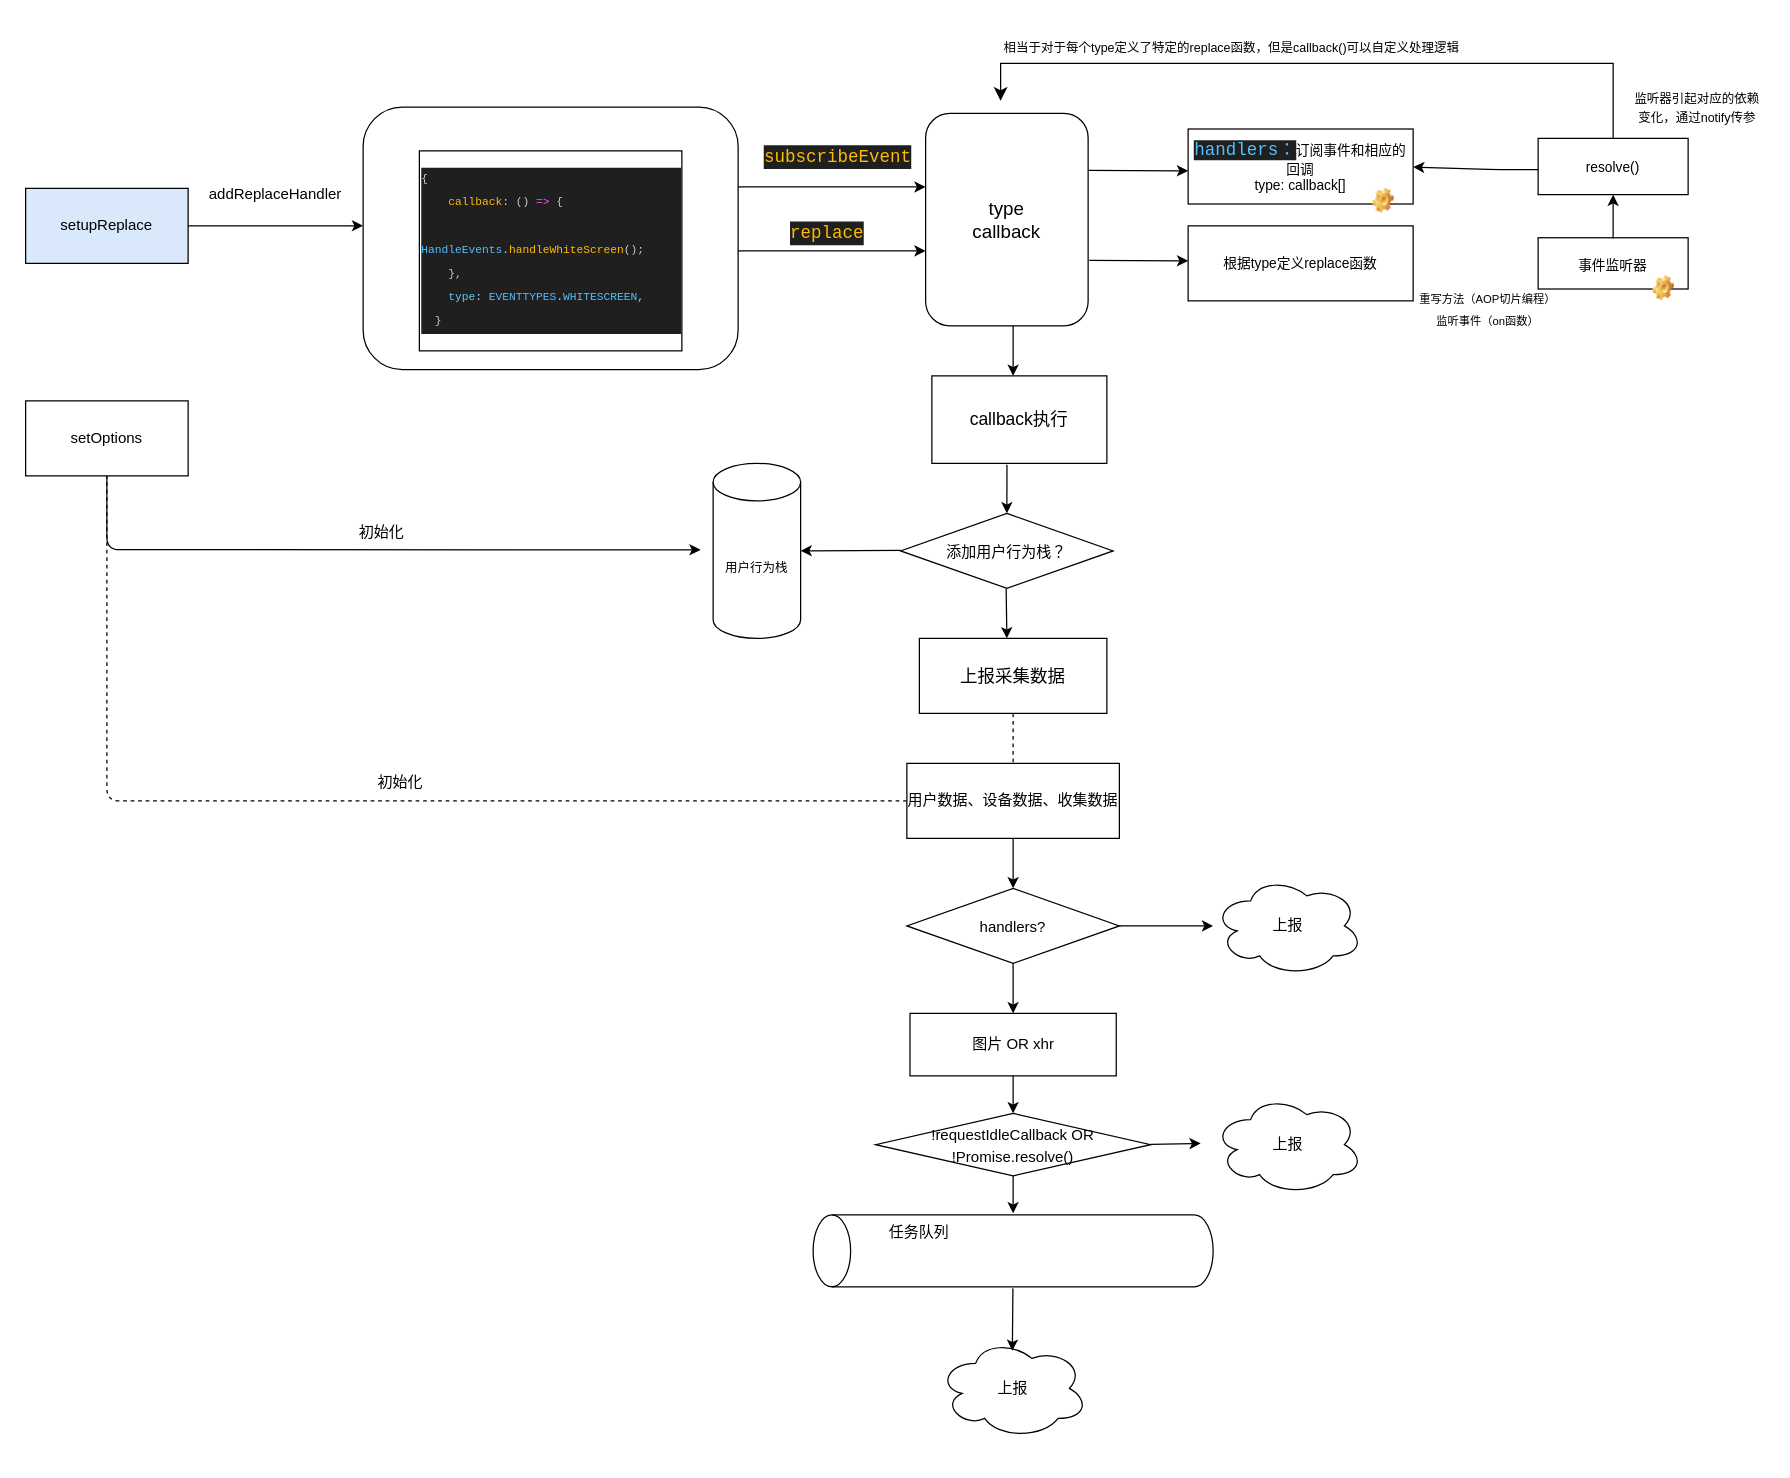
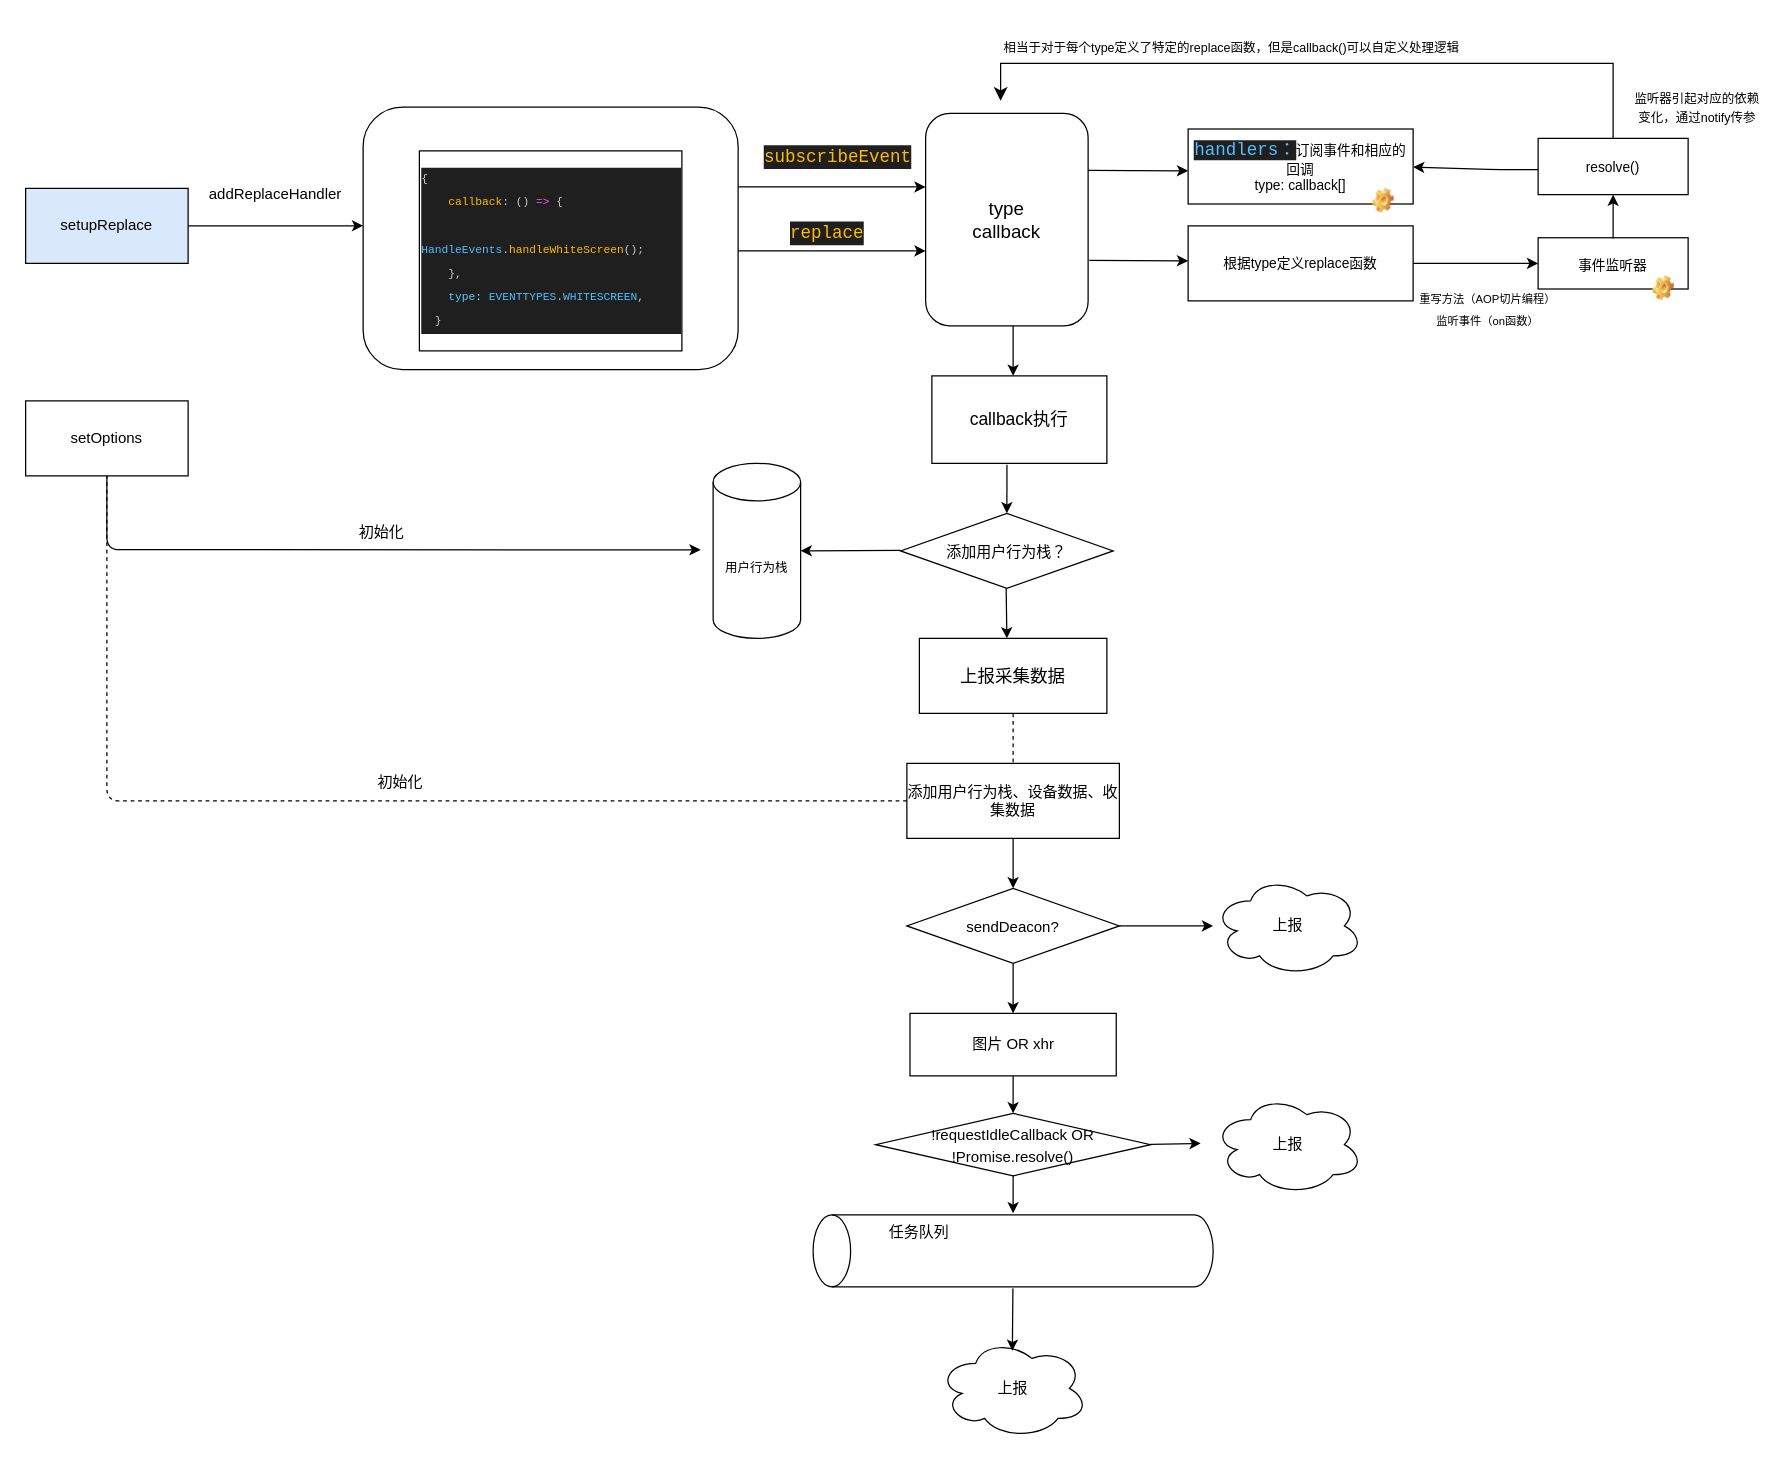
edge "根据type定义replace函数" -> "事件监听器": added
node "用户数据、设备数据、收集数据": label "用户数据、设备数据、收集数据" -> "添加用户行为栈、设备数据、收集数据"
node "handlers?": label "handlers?" -> "sendDeacon?"
